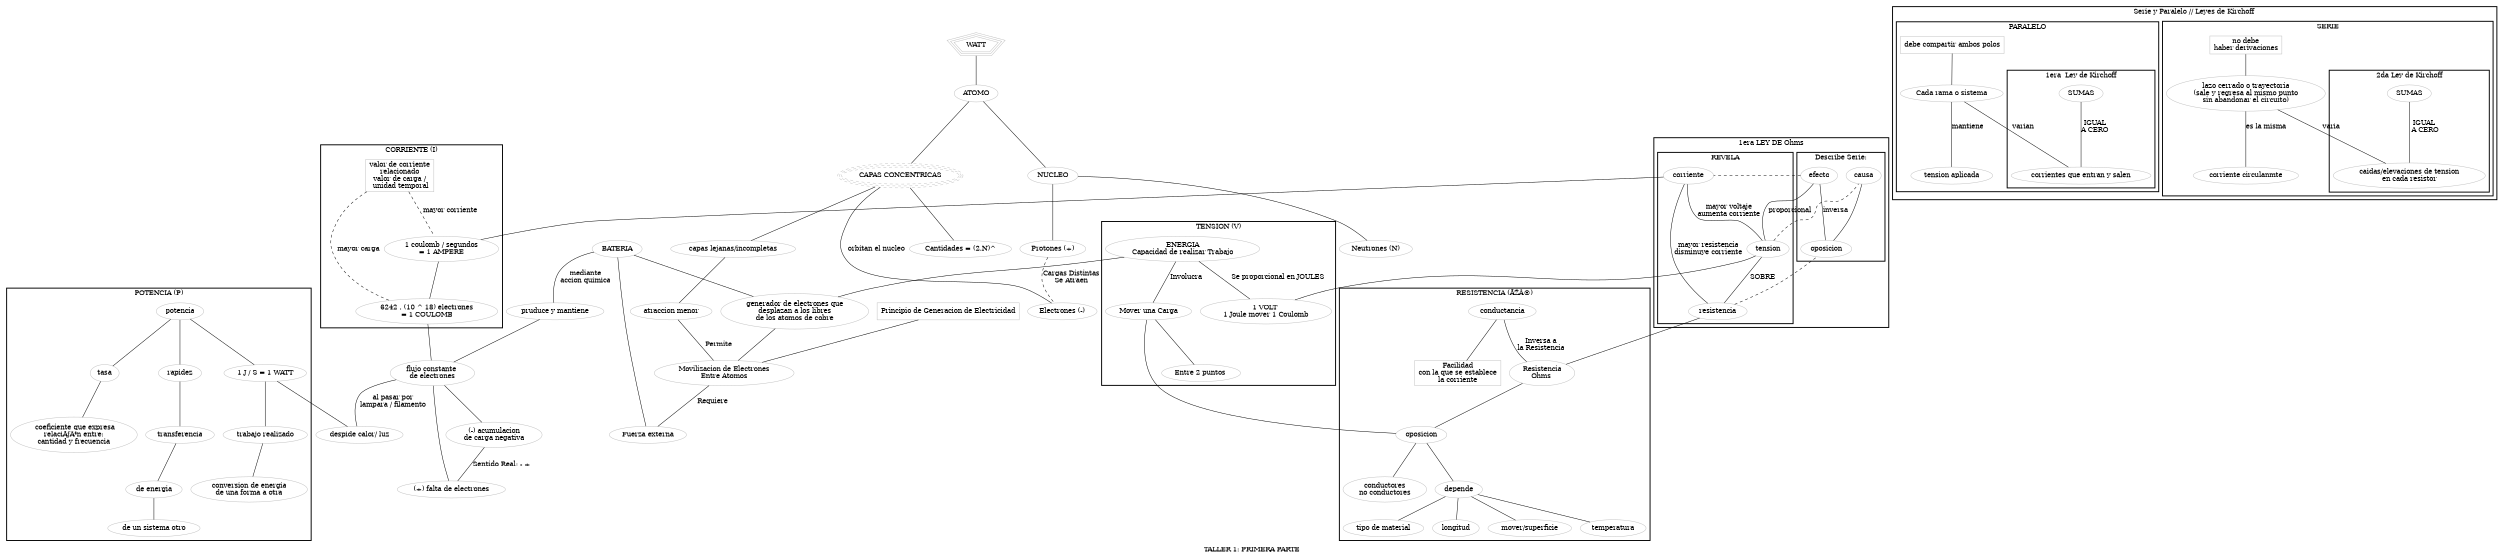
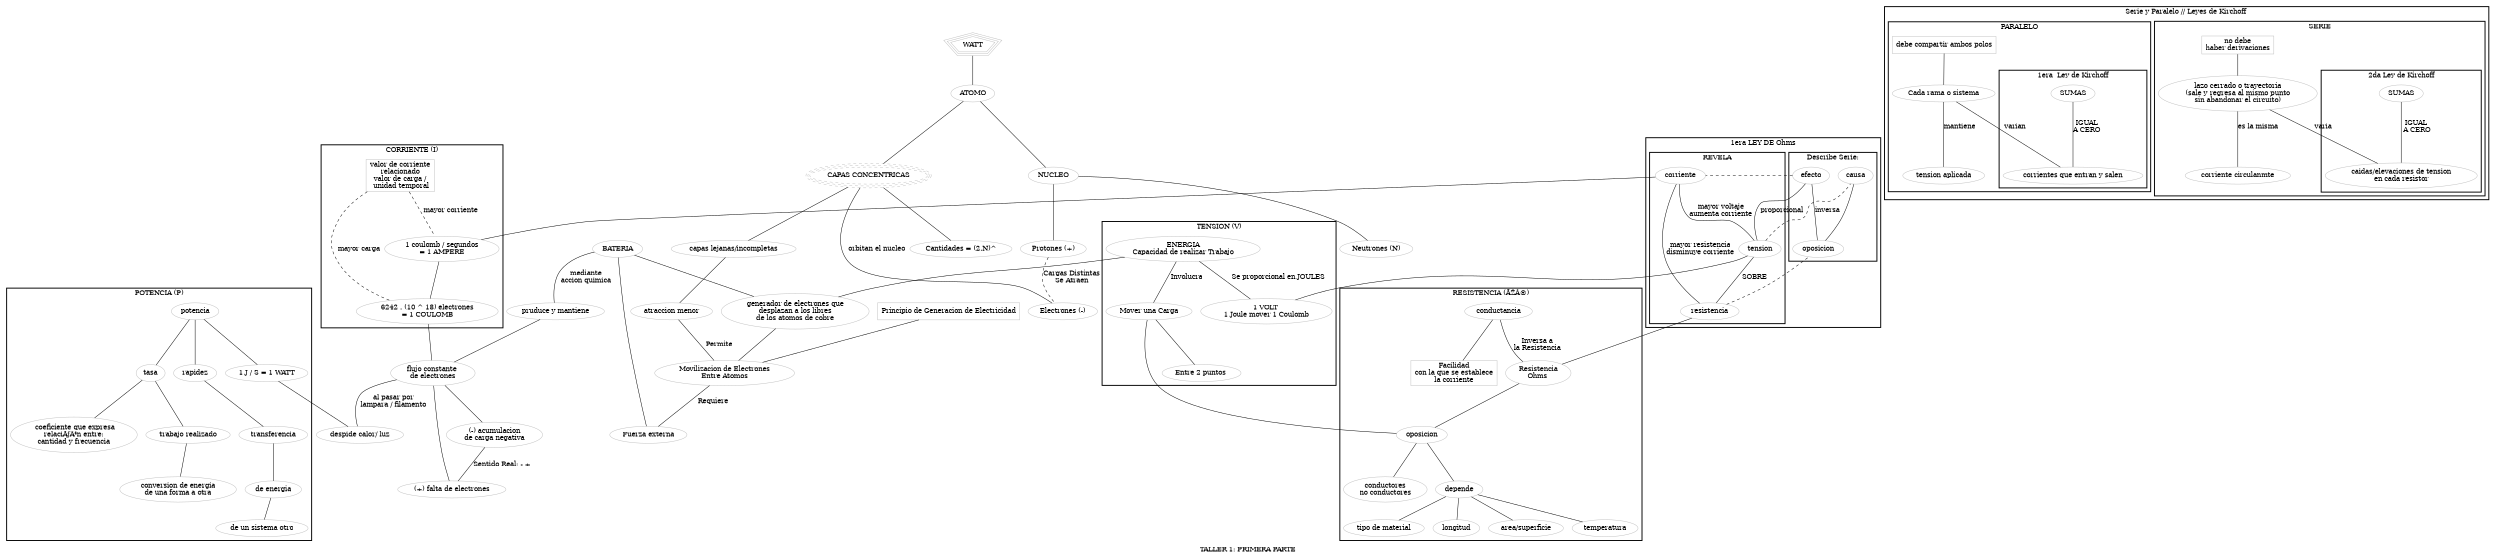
edge "1 J / S = 1 WATT" -- "trabajo realizado": now "tasa" -- "trabajo realizado"
node "mover/superficie": label "mover/superficie" -> "area/superficie"
